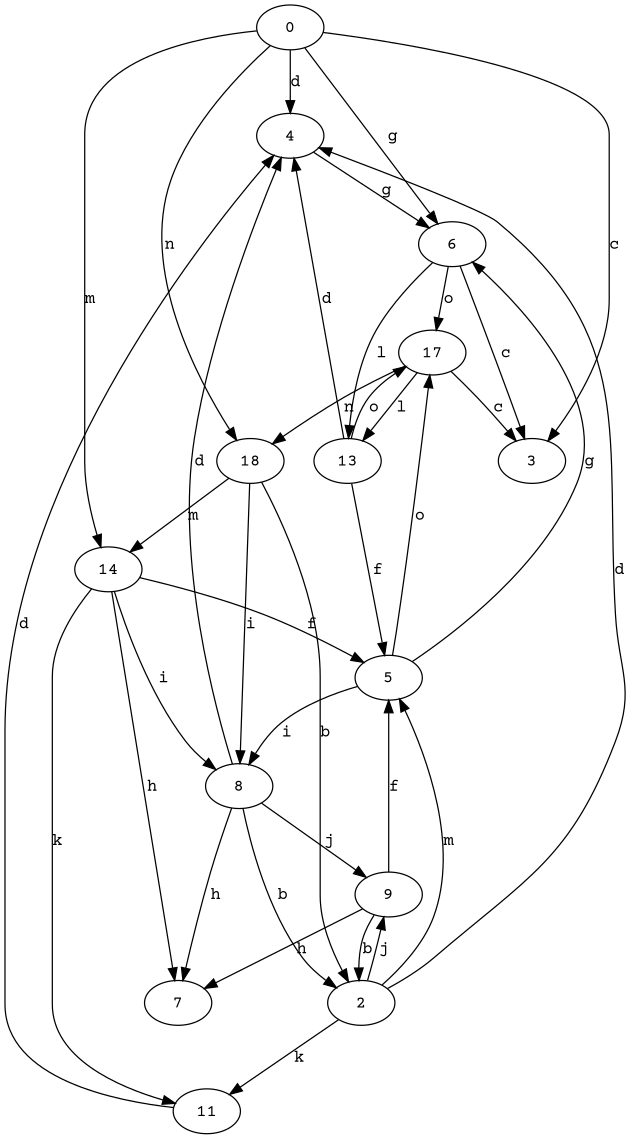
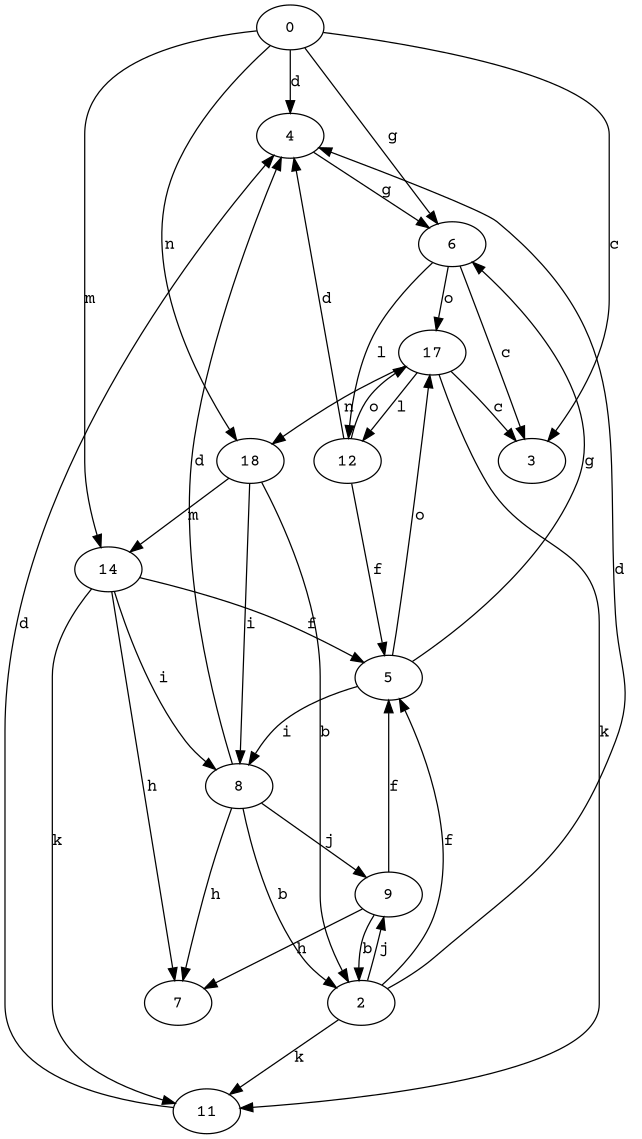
node "13": label "13" -> "12"
edge "2" -> "5": label "m" -> "f"
edge "17" -> "11": added, label "k"
